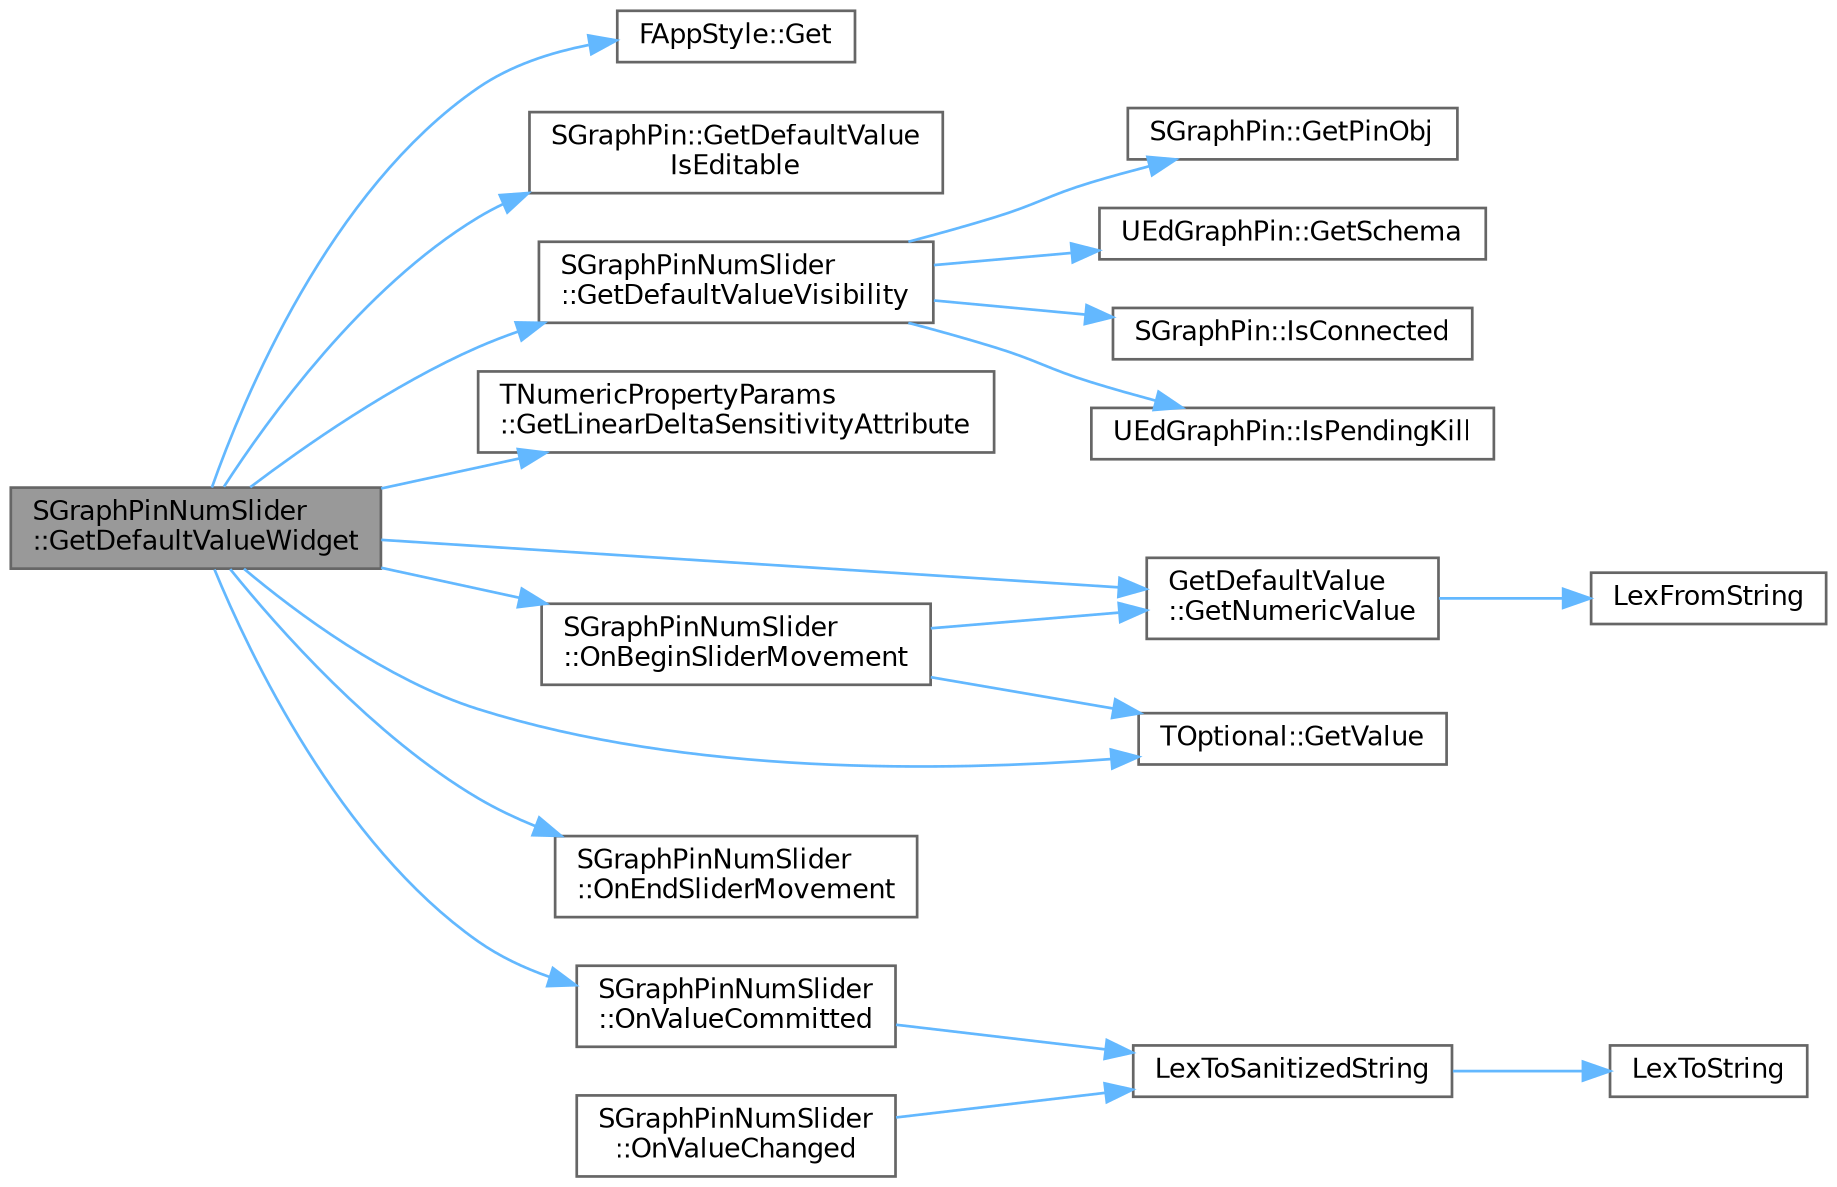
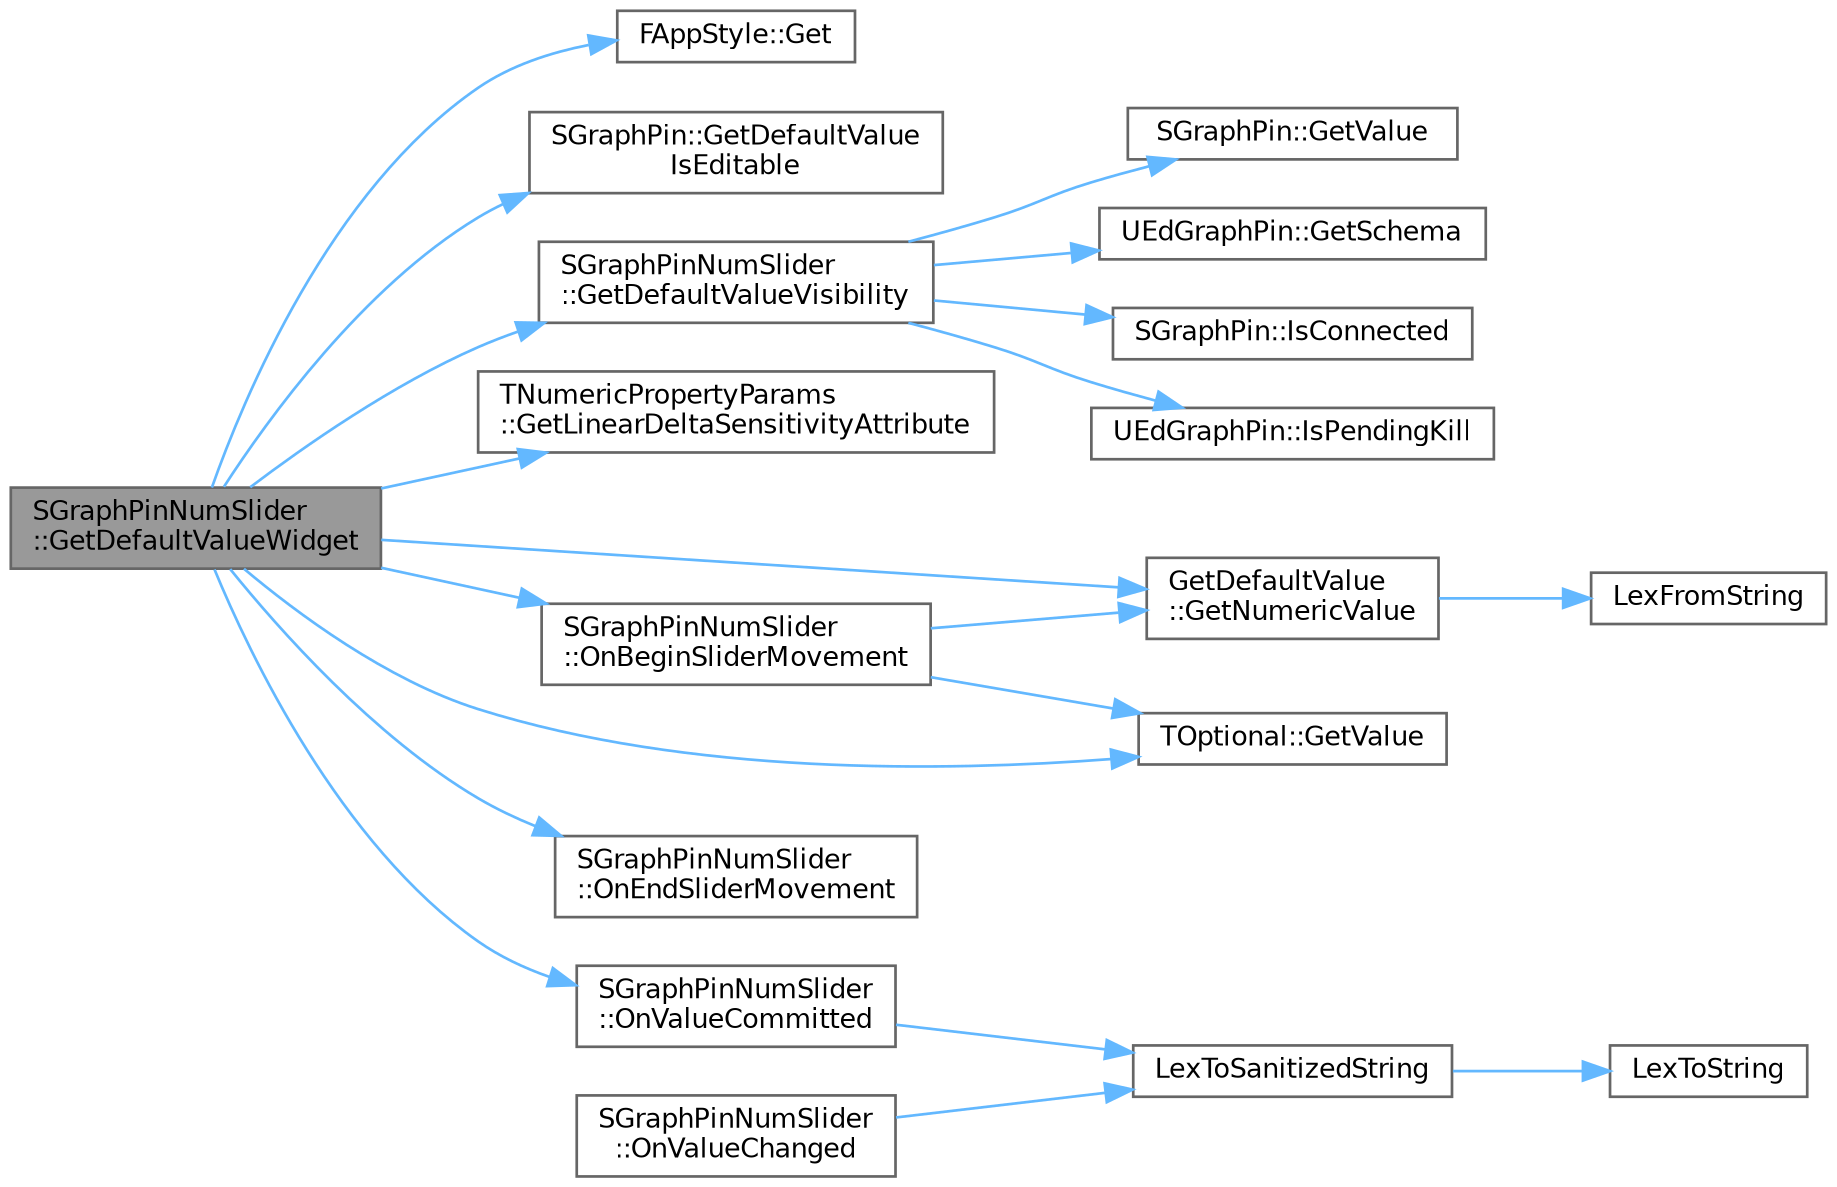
node "SGraphPin::GetPinObj": label "SGraphPin::GetPinObj" -> "SGraphPin::GetValue"
